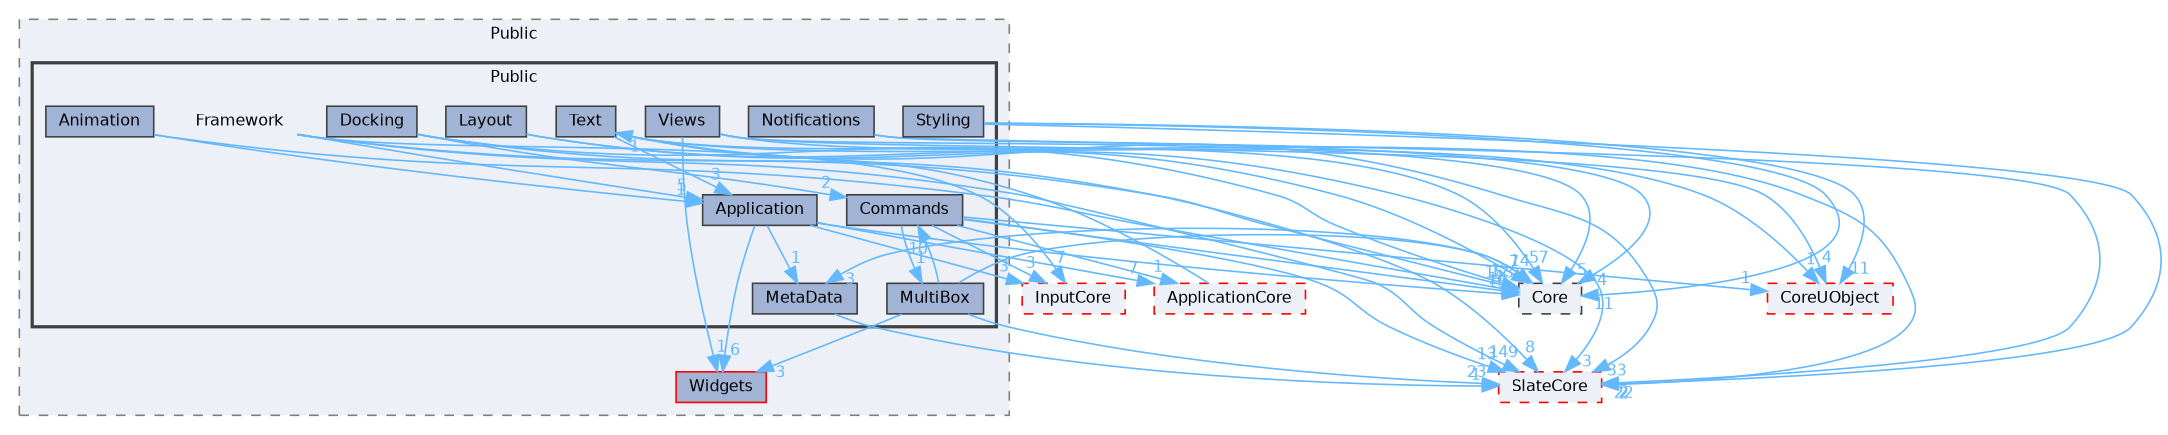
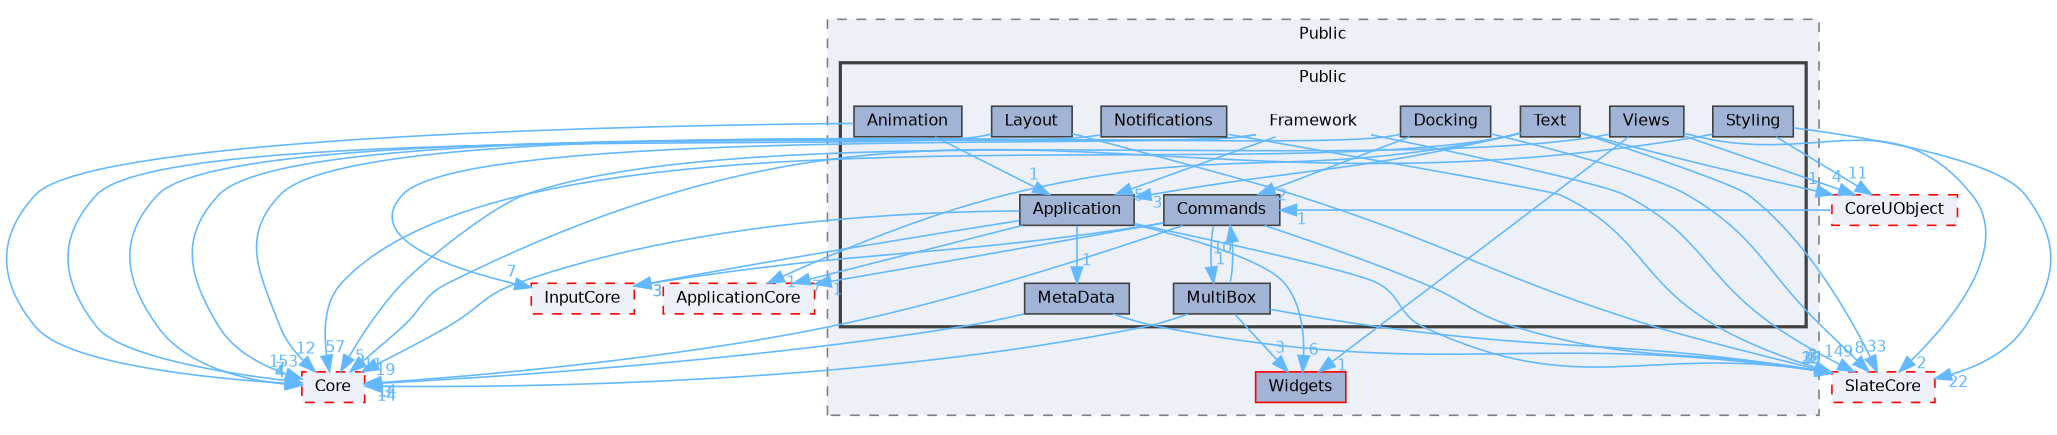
edge "ApplicationCore" -> "Text": reversed
edge "Core" -> "MetaData": reversed
edge "Commands" -> "CoreUObject": reversed
edge "Application" -> "SlateCore": added
node "Core": color grey25 -> red
